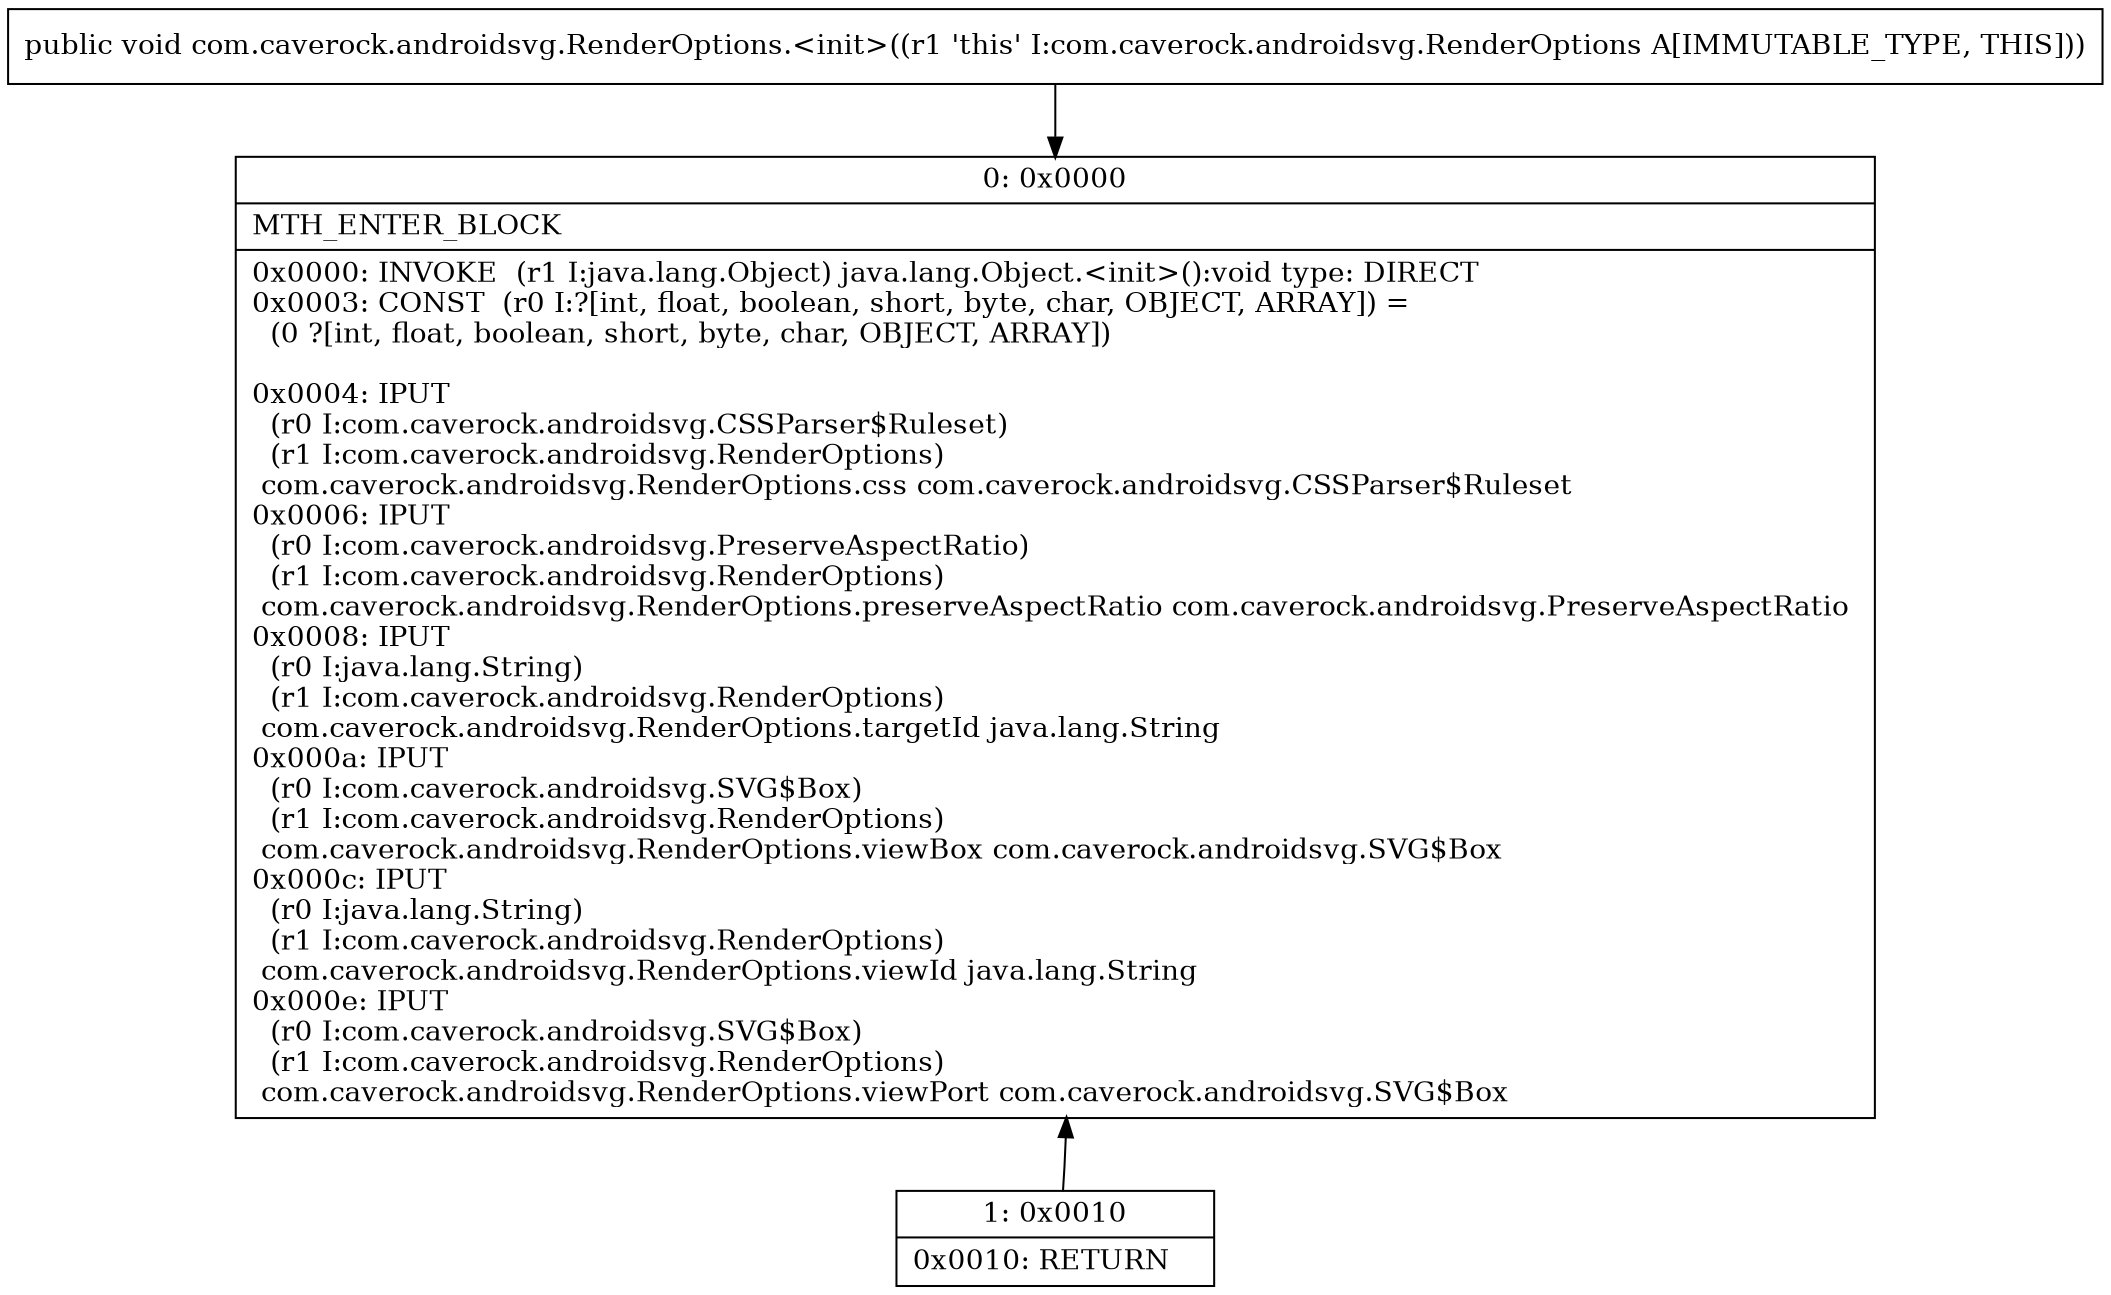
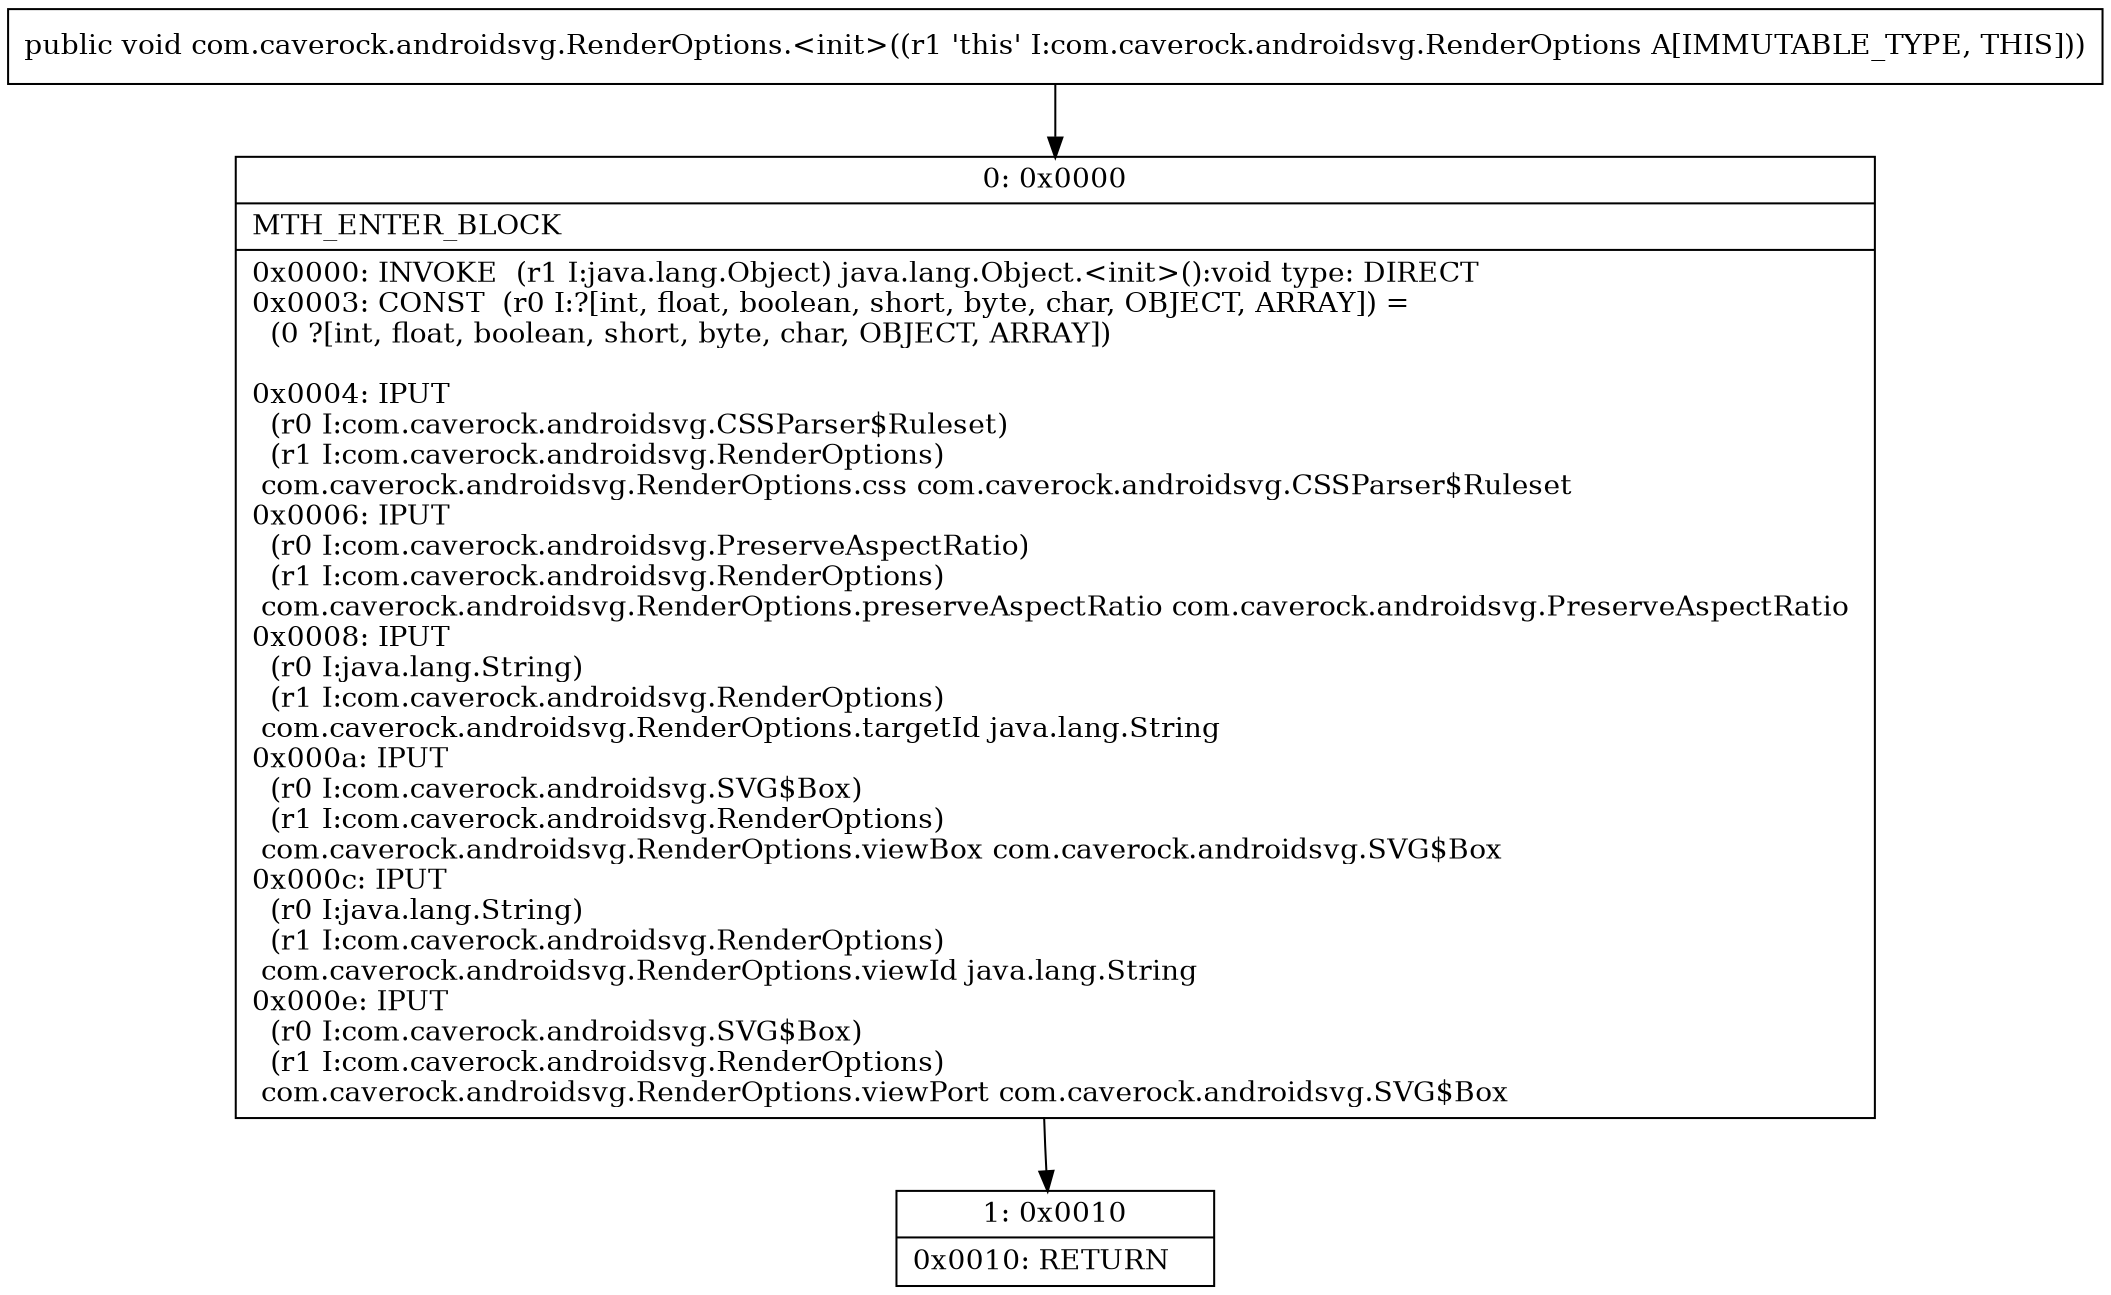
edge "1: 0x0010" -> "0: 0x0000": reversed
